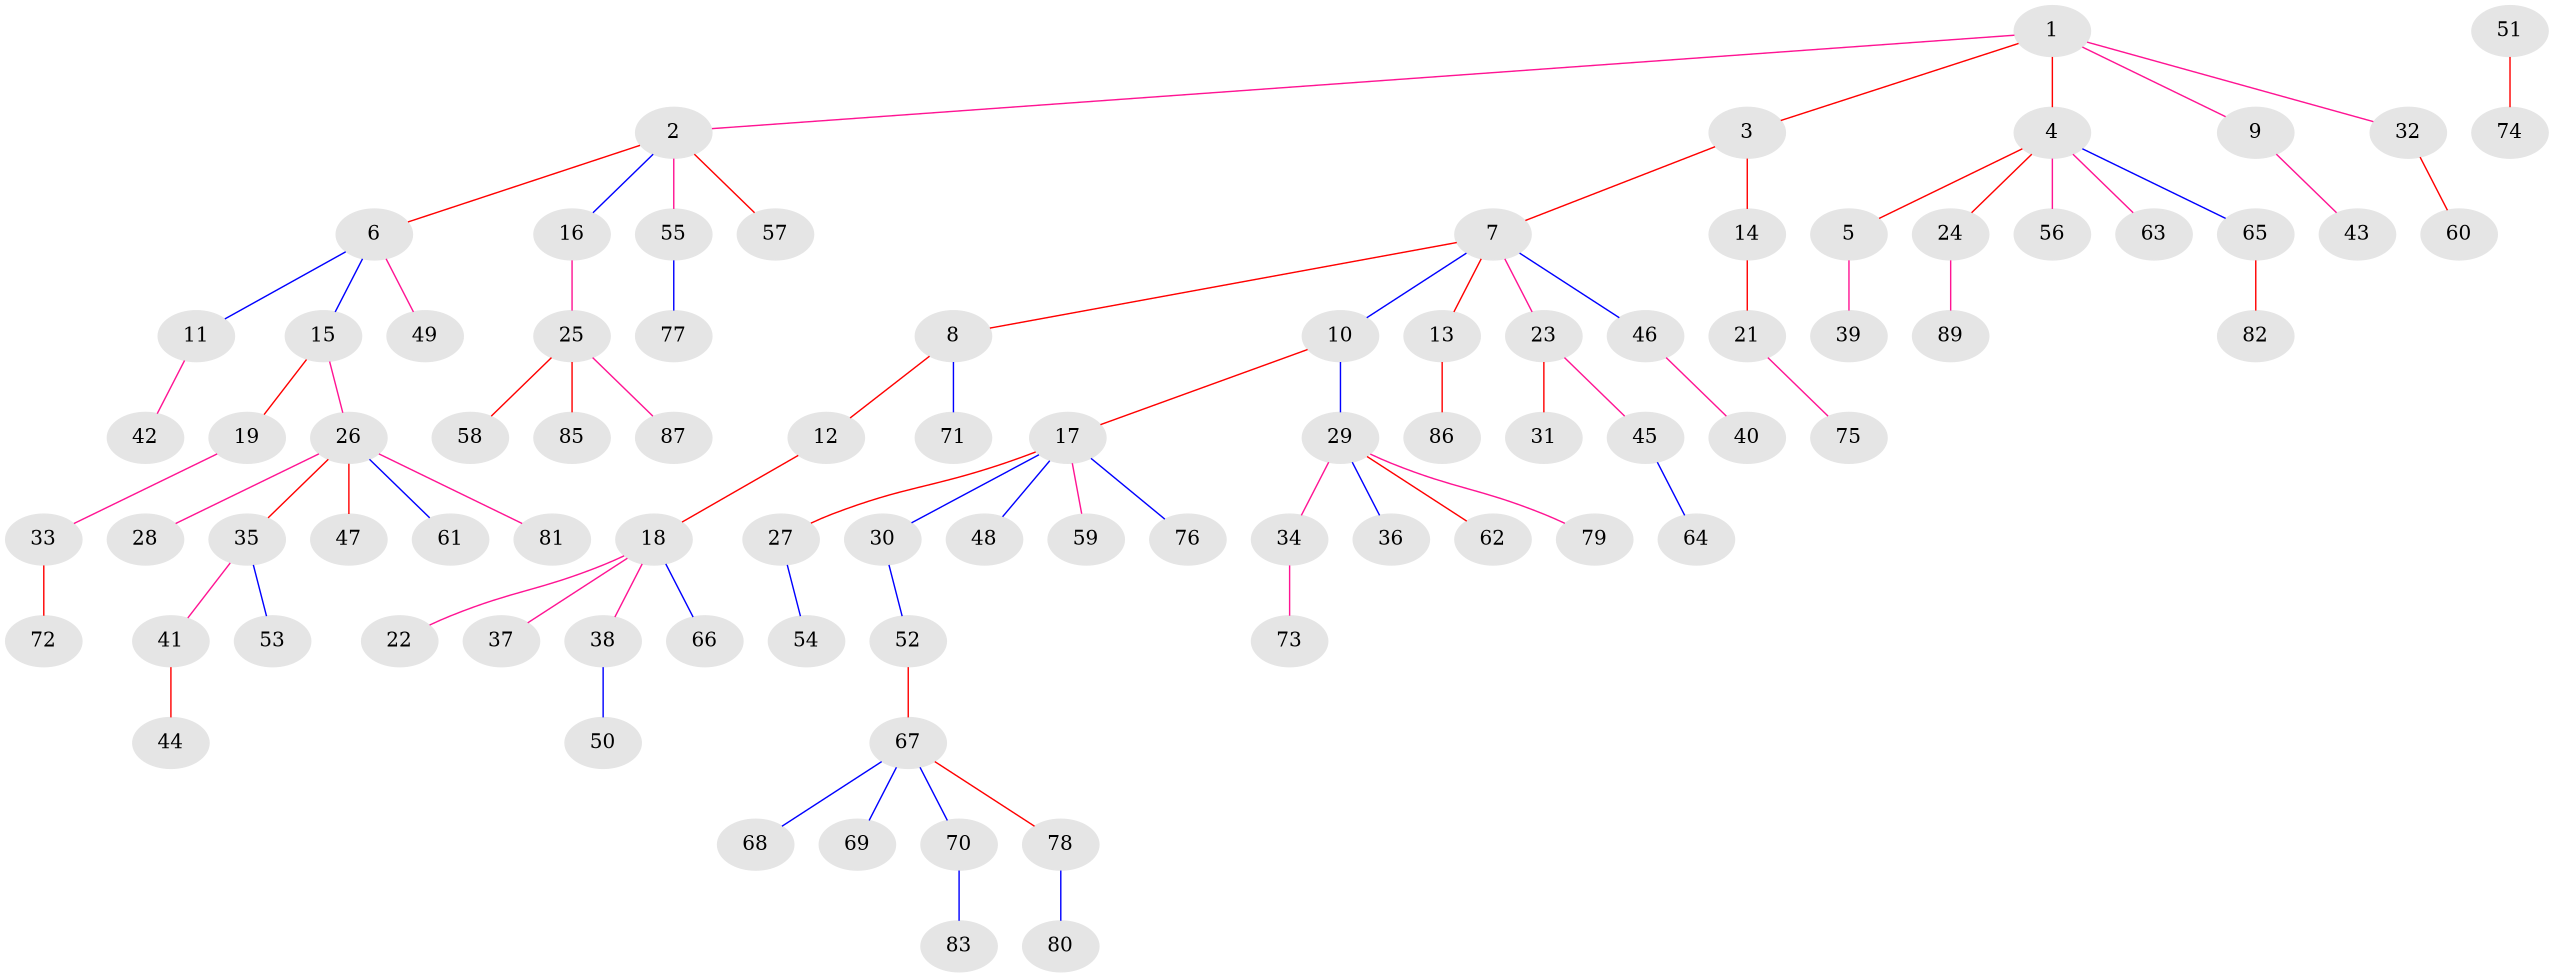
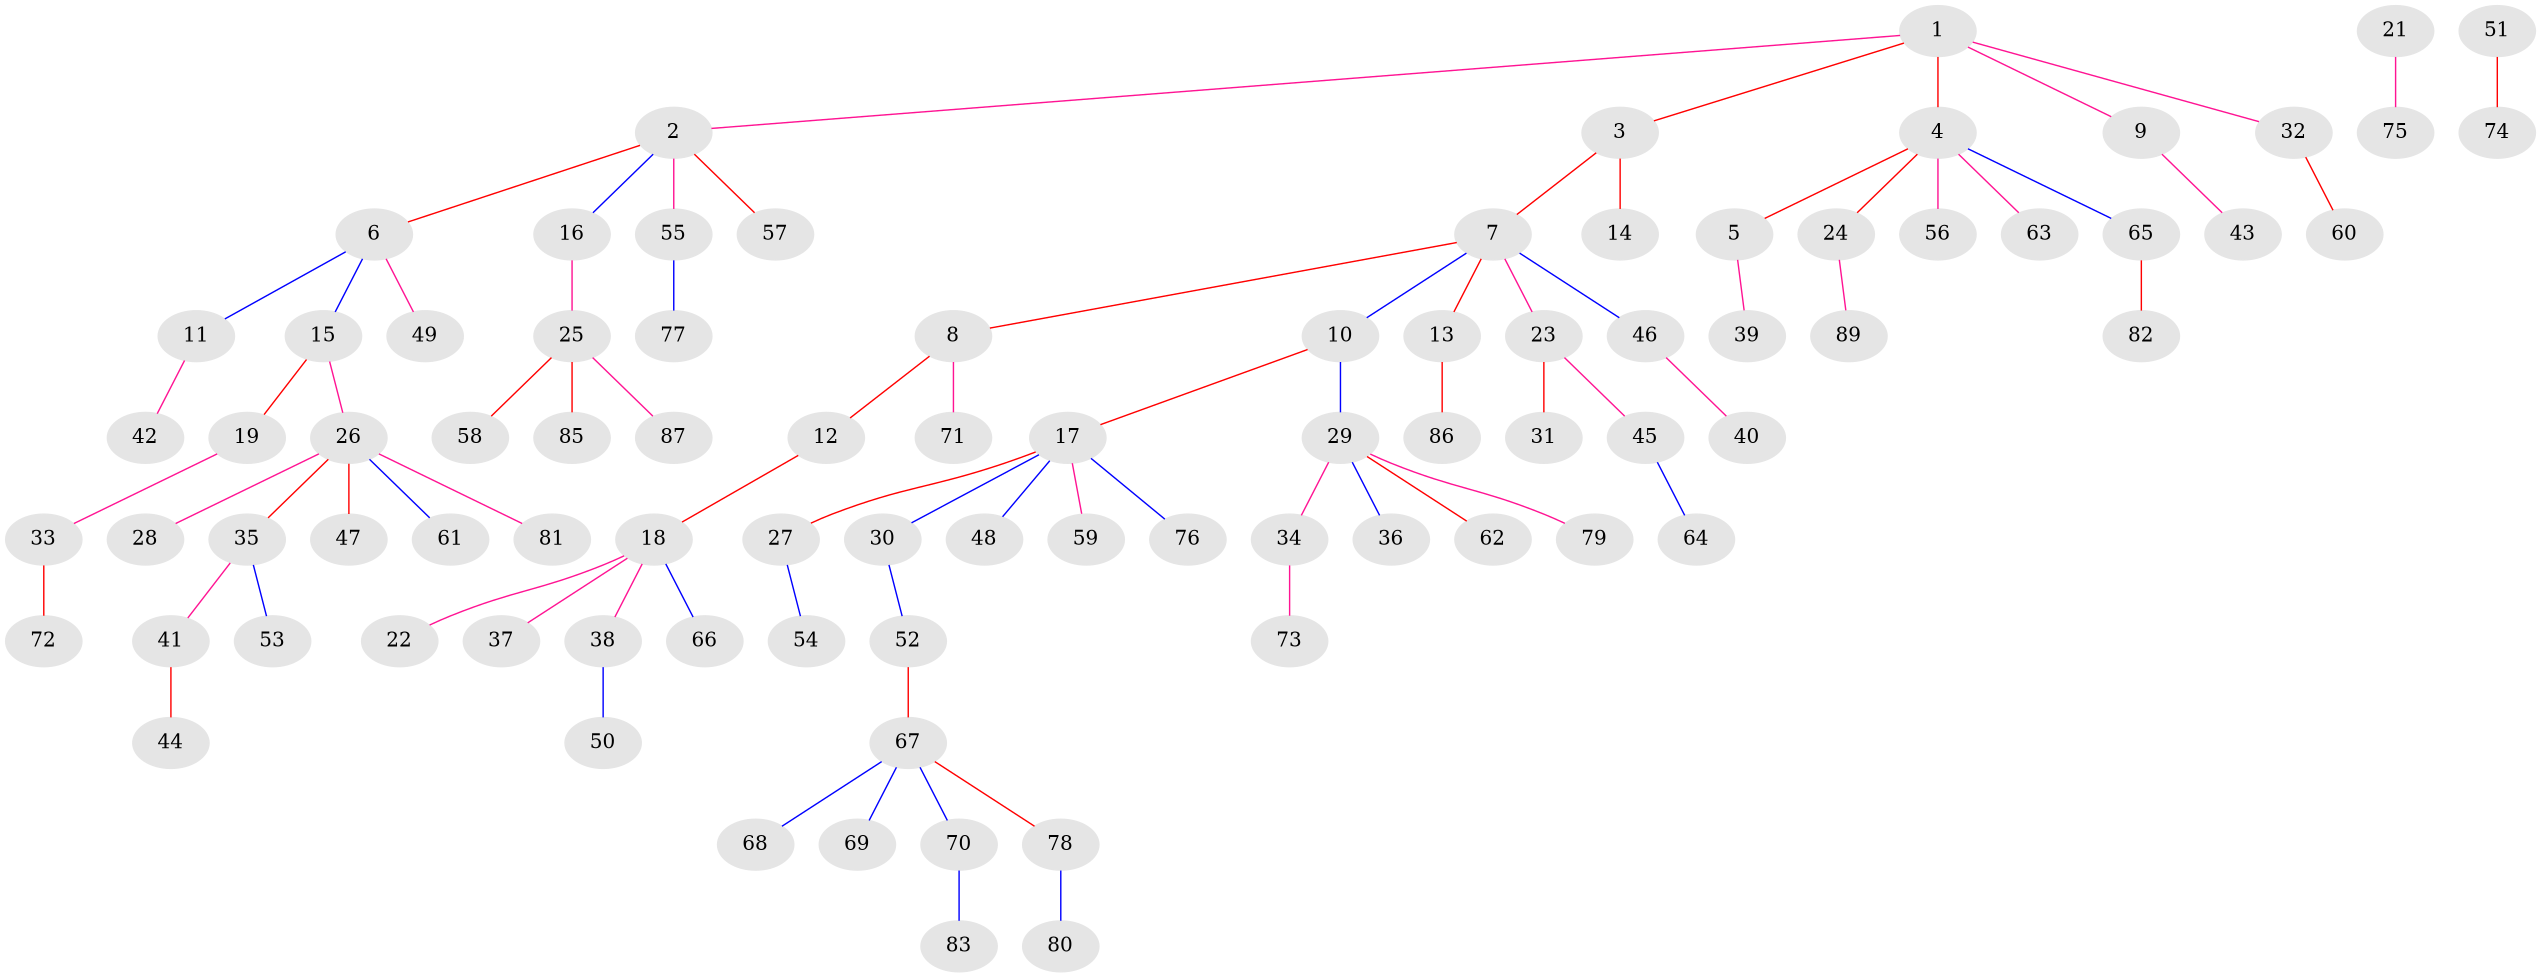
edge "14" -- "21": removed
edge "8" -- "71": color blue -> deeppink
